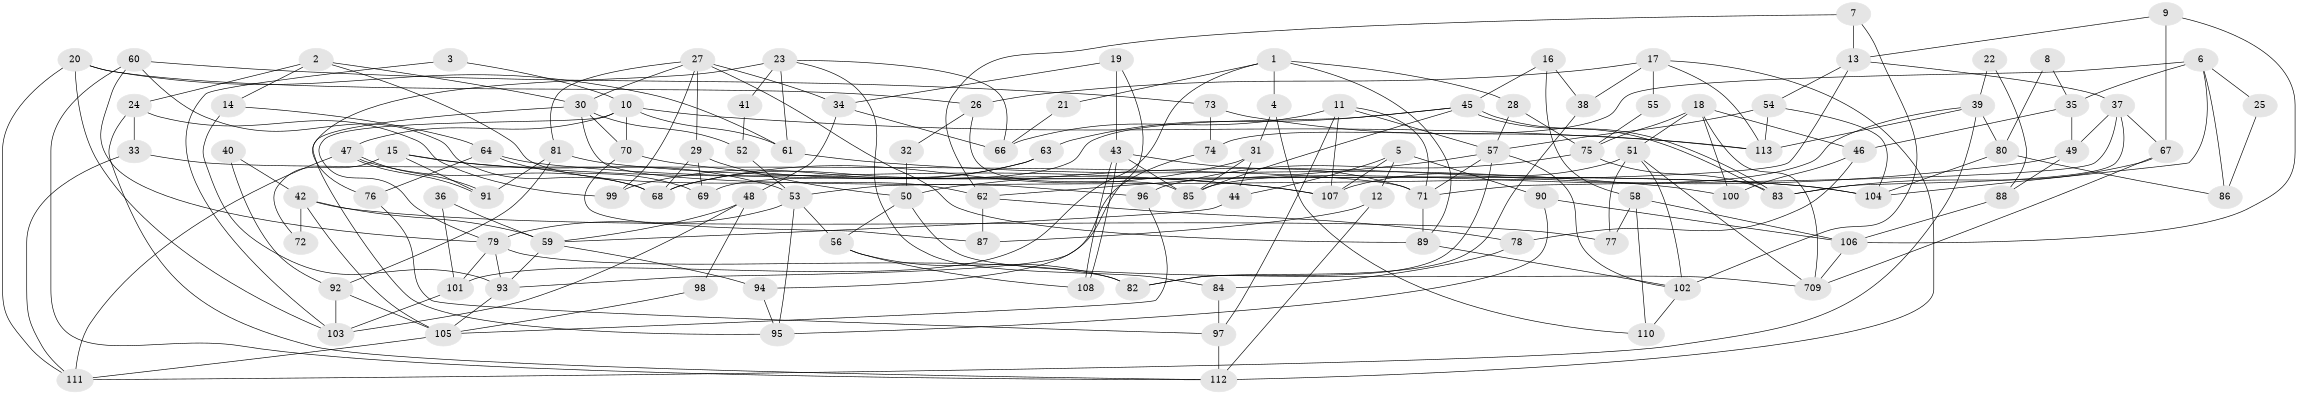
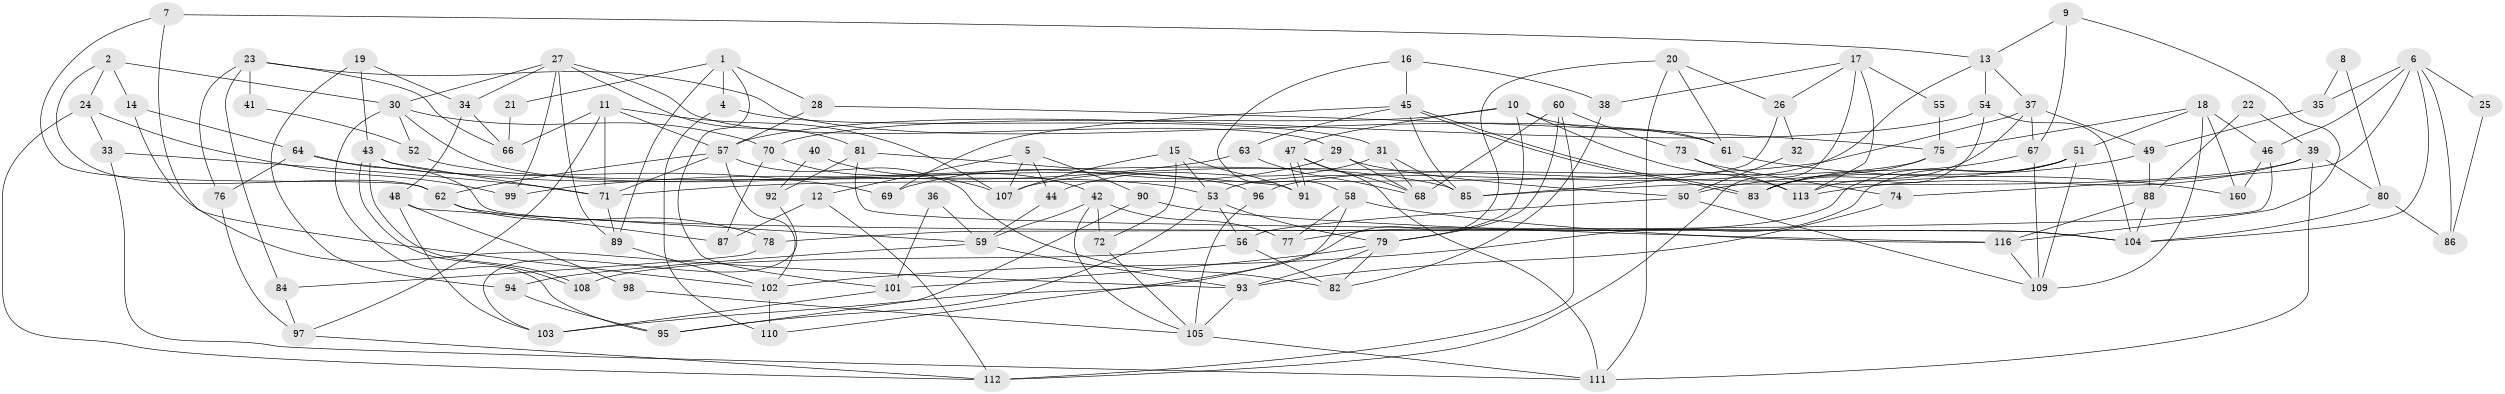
node "3": removed
edge "35" -- "46": now "6" -- "46"
node "100": label "100" -> "160"
edge "88" -- "104": added
node "106": label "106" -> "116"
node "709": label "709" -> "109"
edge "92" -- "105": now "72" -- "105"
